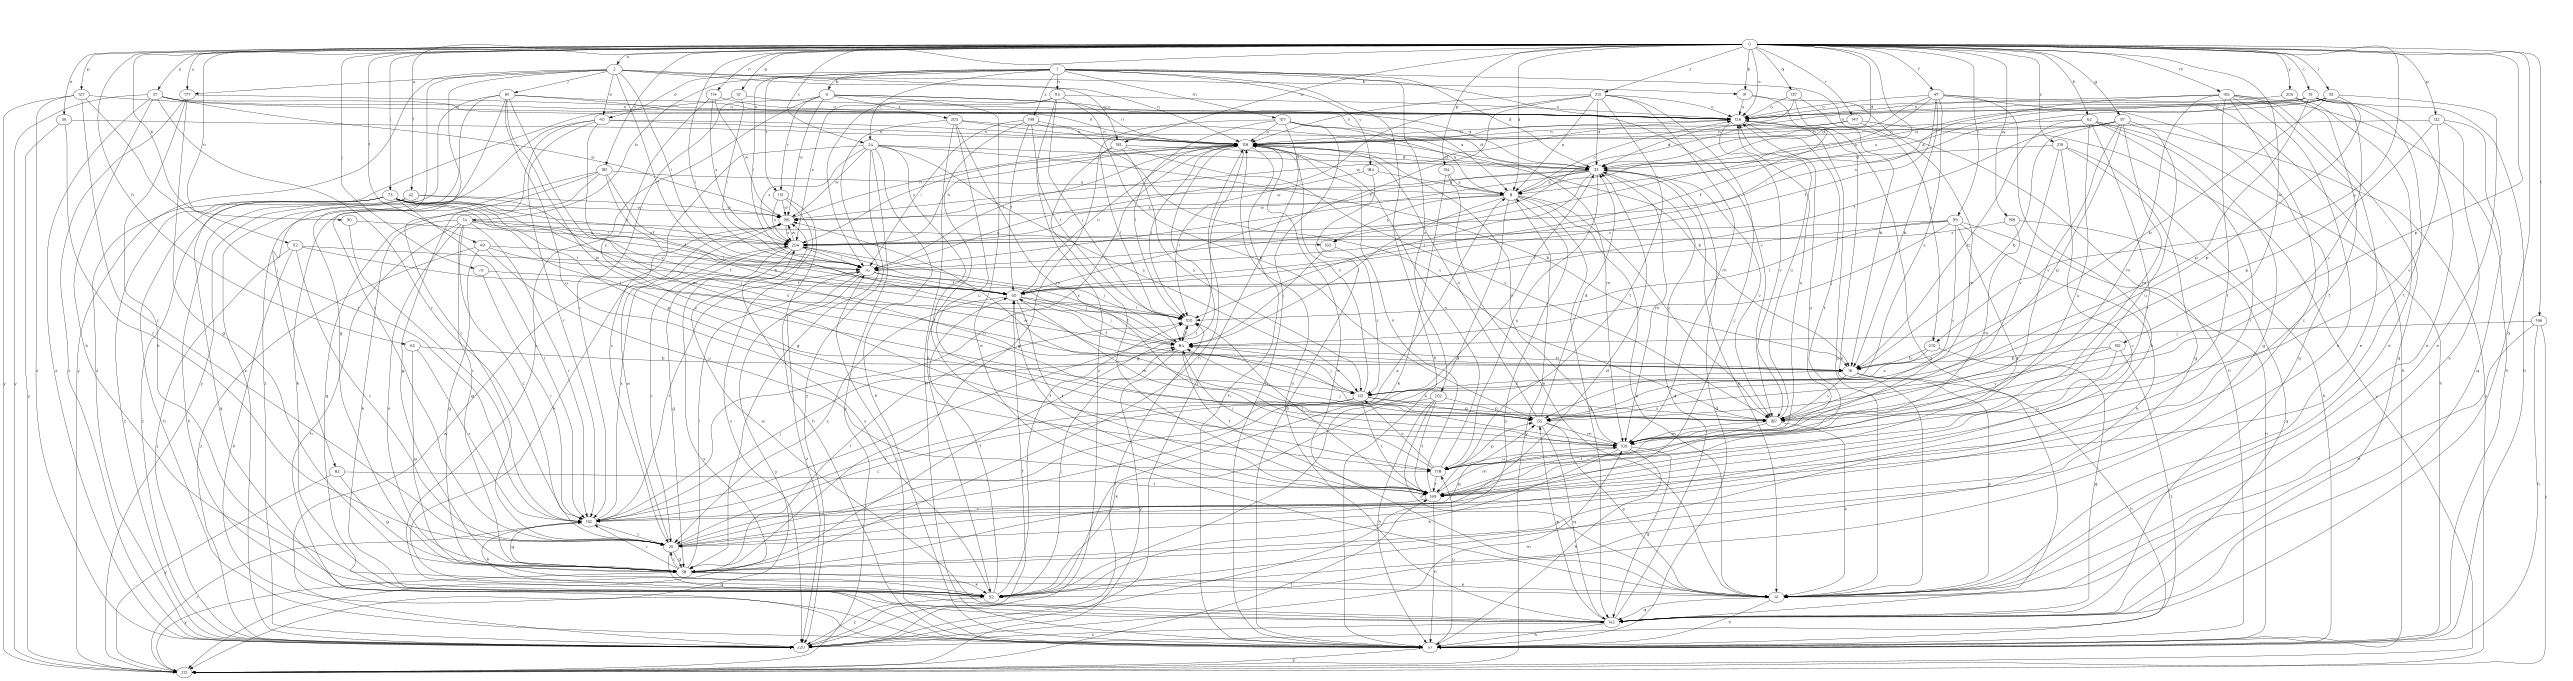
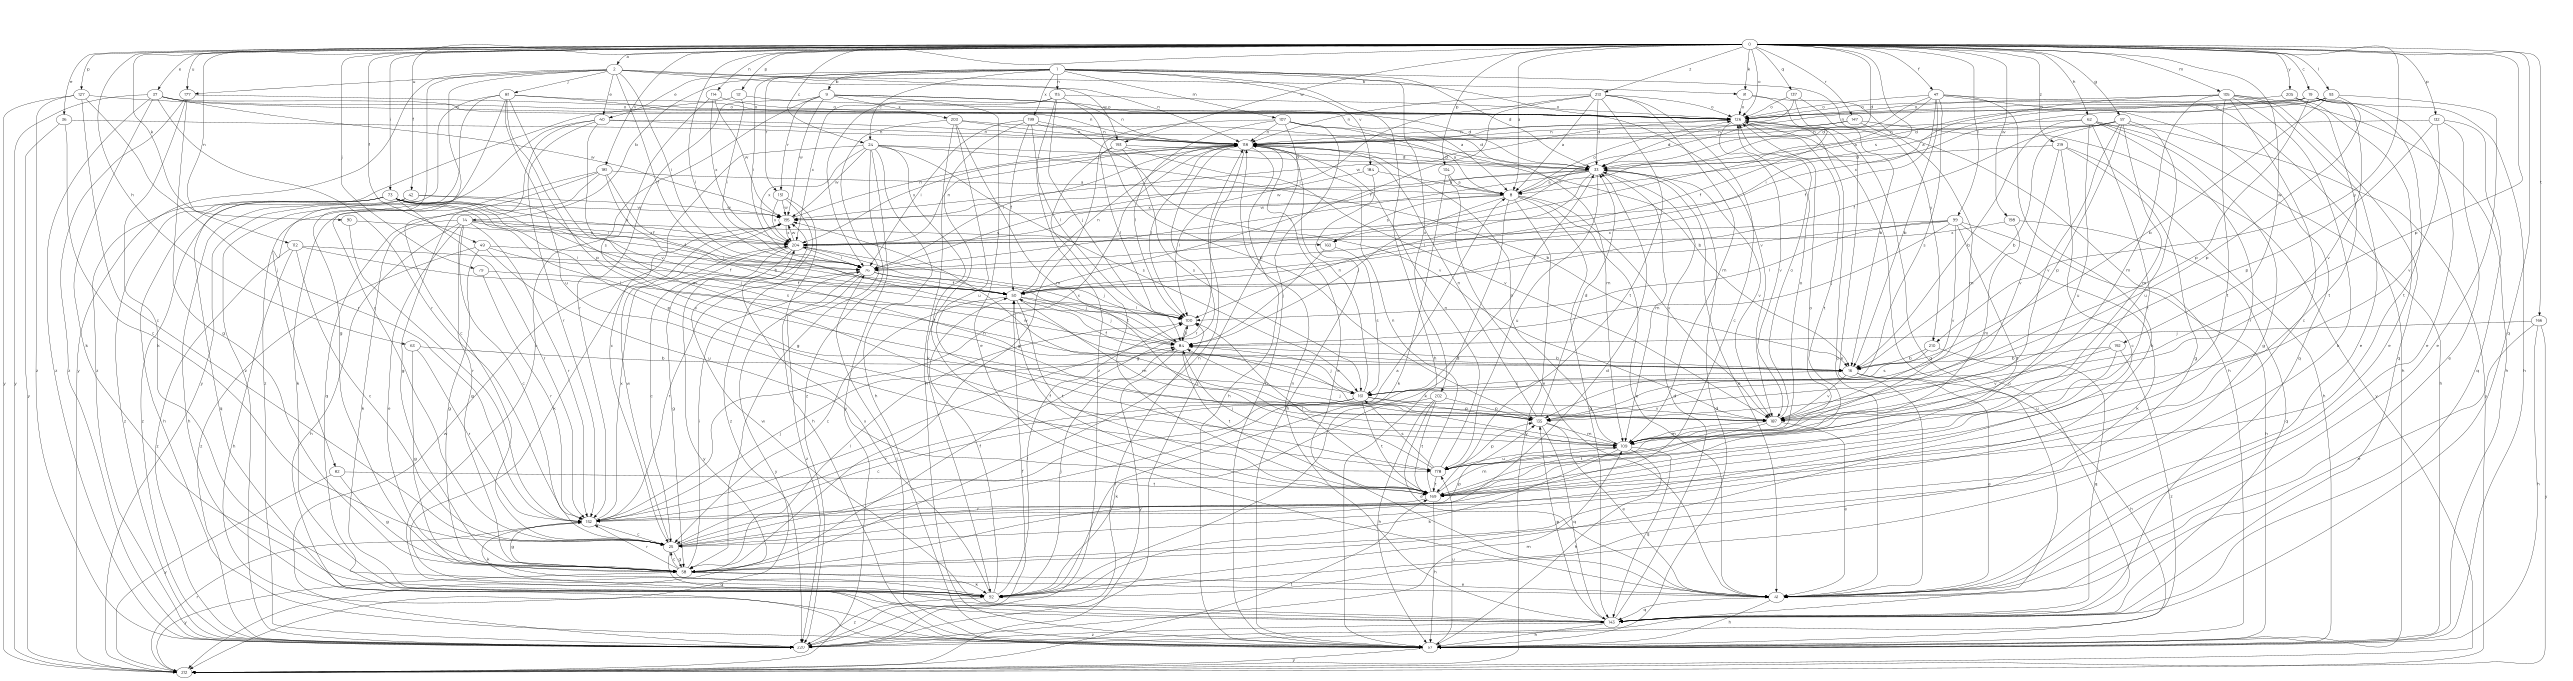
edge "220" -> "8": now "220" -> "126"
